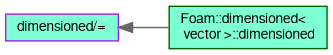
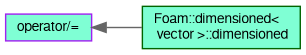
node "dimensioned/=": label "dimensioned/=" -> "operator/="
